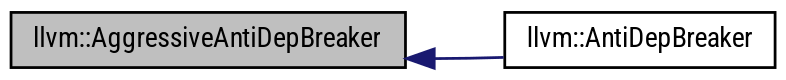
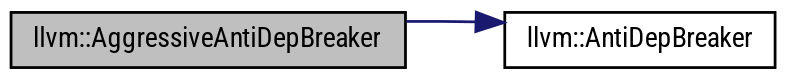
edge "llvm::AntiDepBreaker" -> "llvm::AggressiveAntiDepBreaker": reversed
